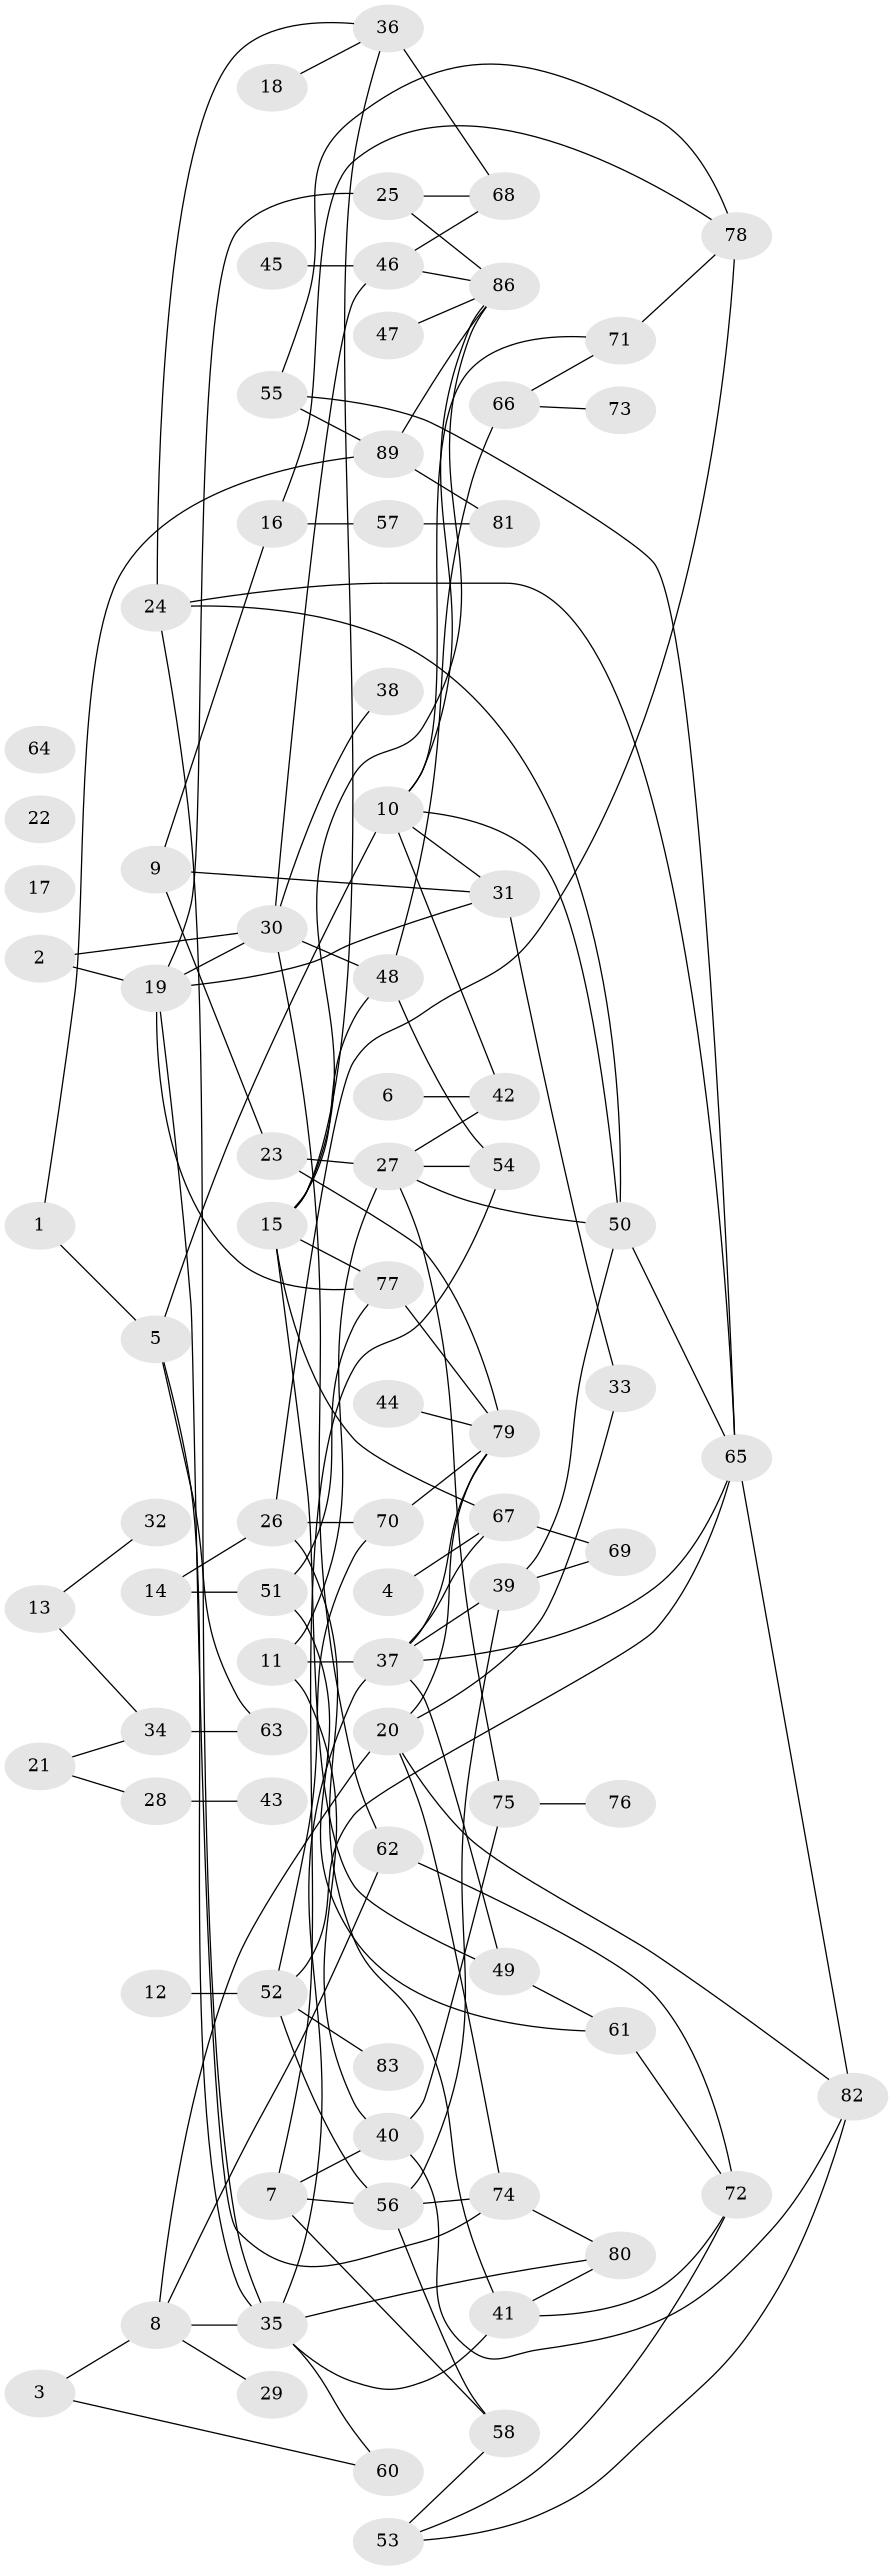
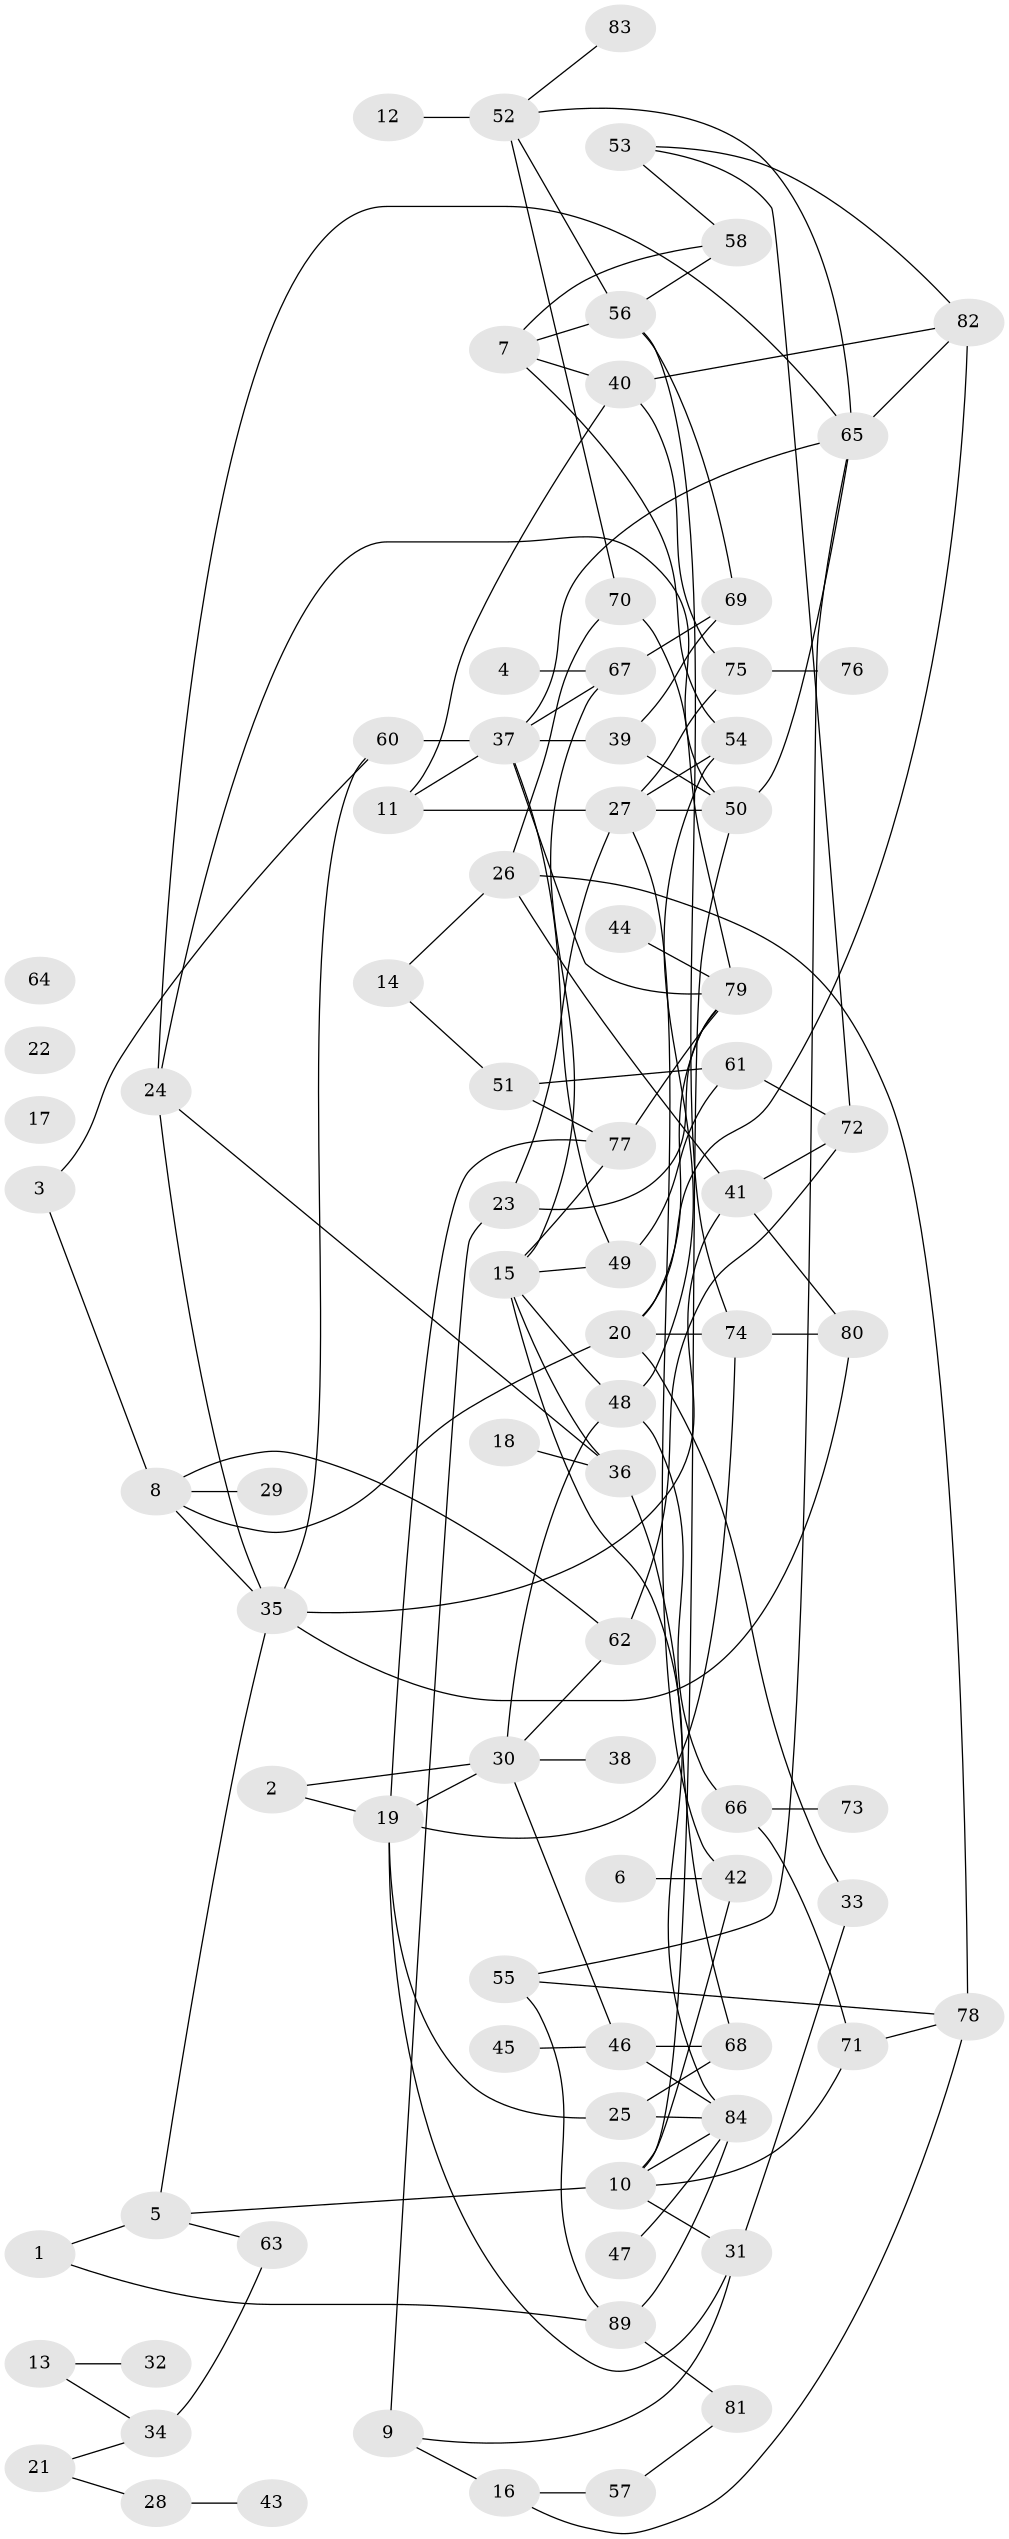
node "86": label "86" -> "84"
edge "39" -- "56": now "69" -- "56"
edge "37" -- "35": now "37" -- "60"
